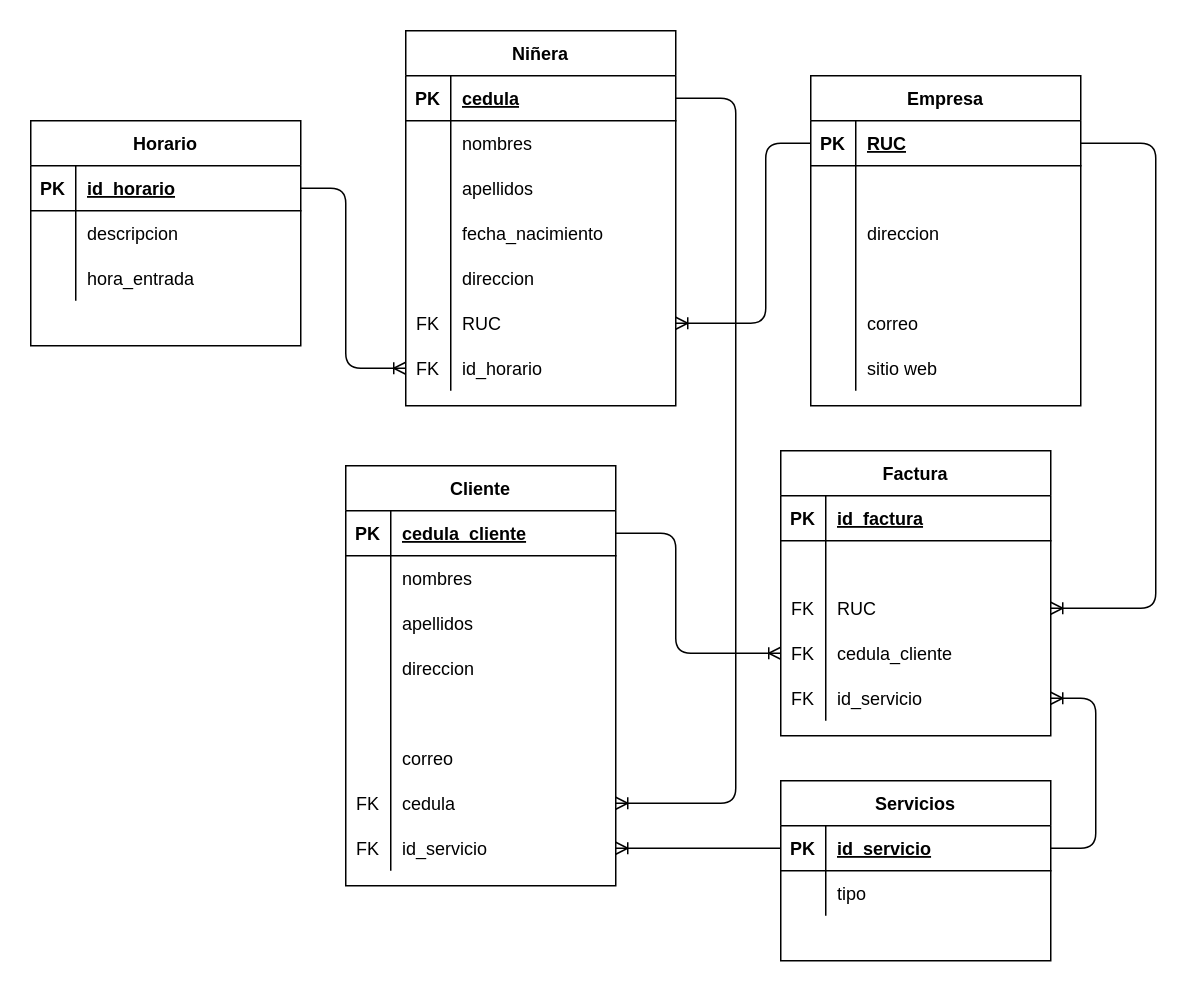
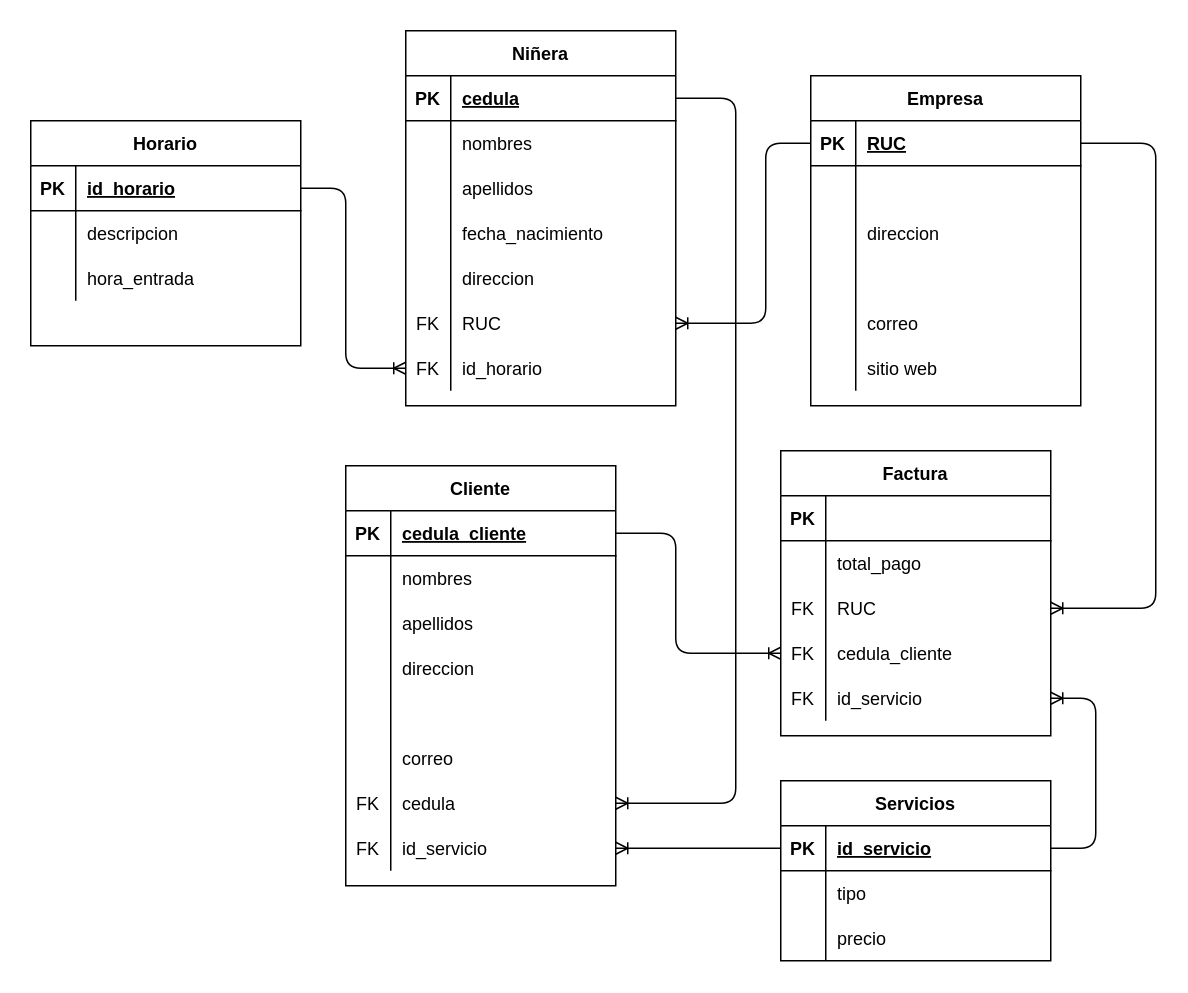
node "id_factura": removed
node "total_pago": added
node "precio": added
